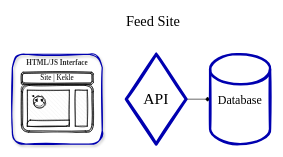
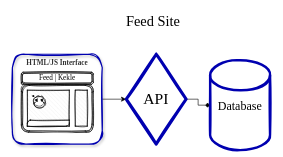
node "Site | Kekle": label "Site | Kekle" -> "Feed | Kekle"
edge "HTML/JS Interface" -> "API": added
node "Database": moved (240, 99) -> (240, 105)
